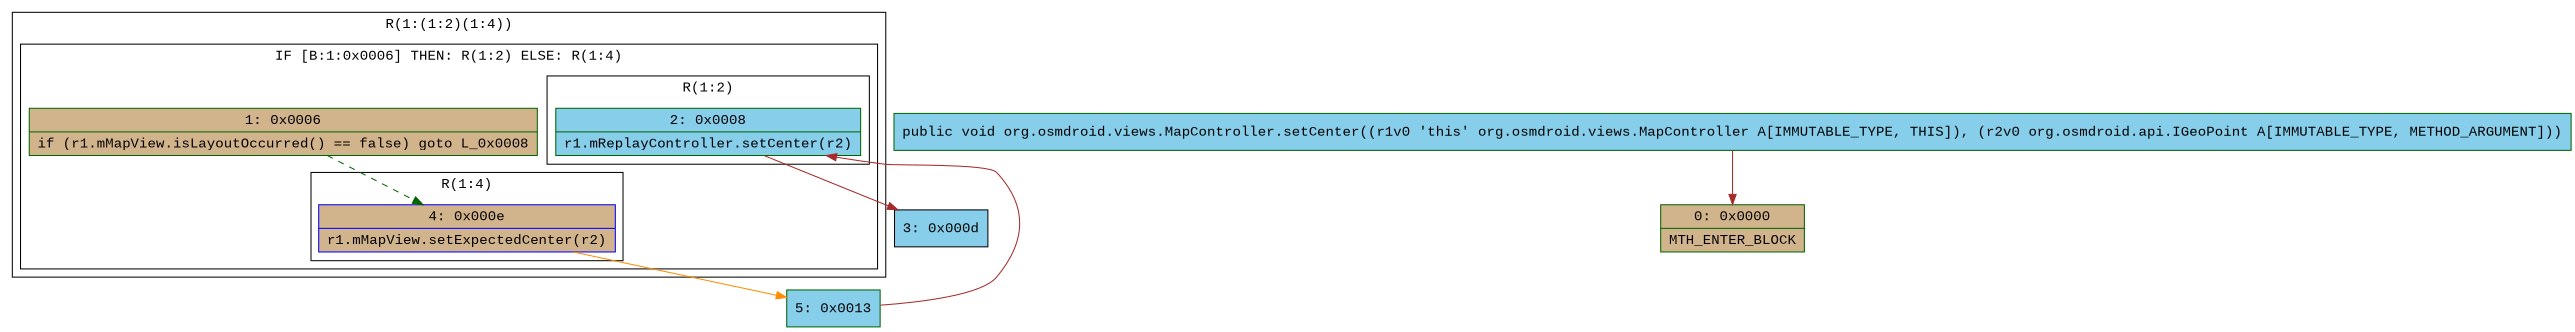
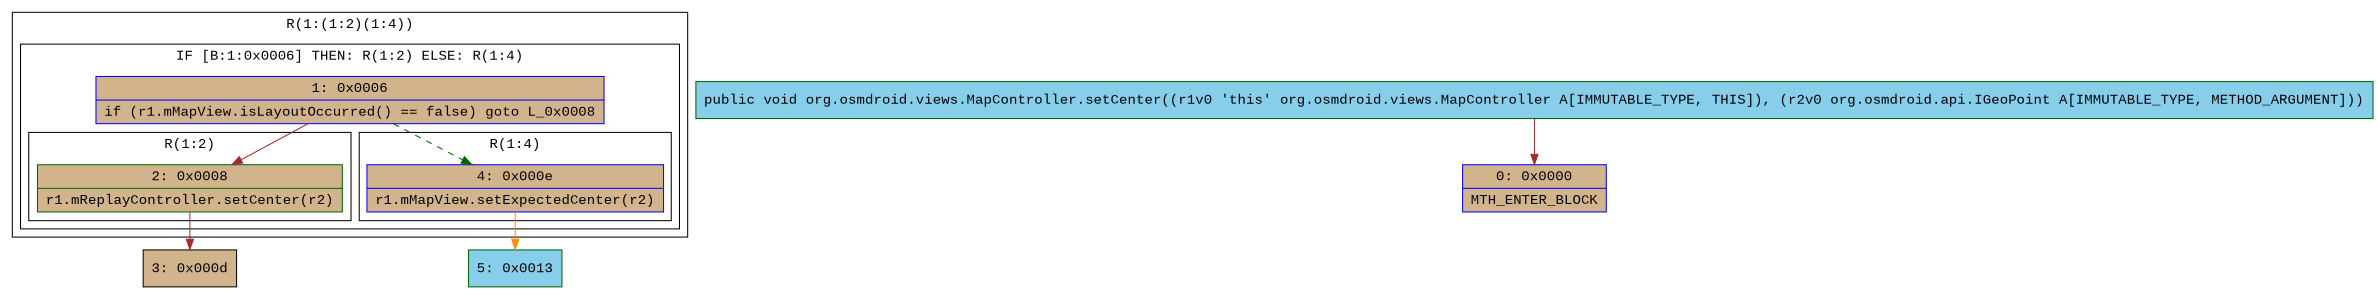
node "1: 0x0006": color darkgreen -> blue
node "2: 0x0008": fillcolor skyblue -> tan
edge "5: 0x0013" -> "2: 0x0008": now "1: 0x0006" -> "2: 0x0008"
node "3: 0x000d": fillcolor skyblue -> tan
node "0: 0x0000": color darkgreen -> blue
